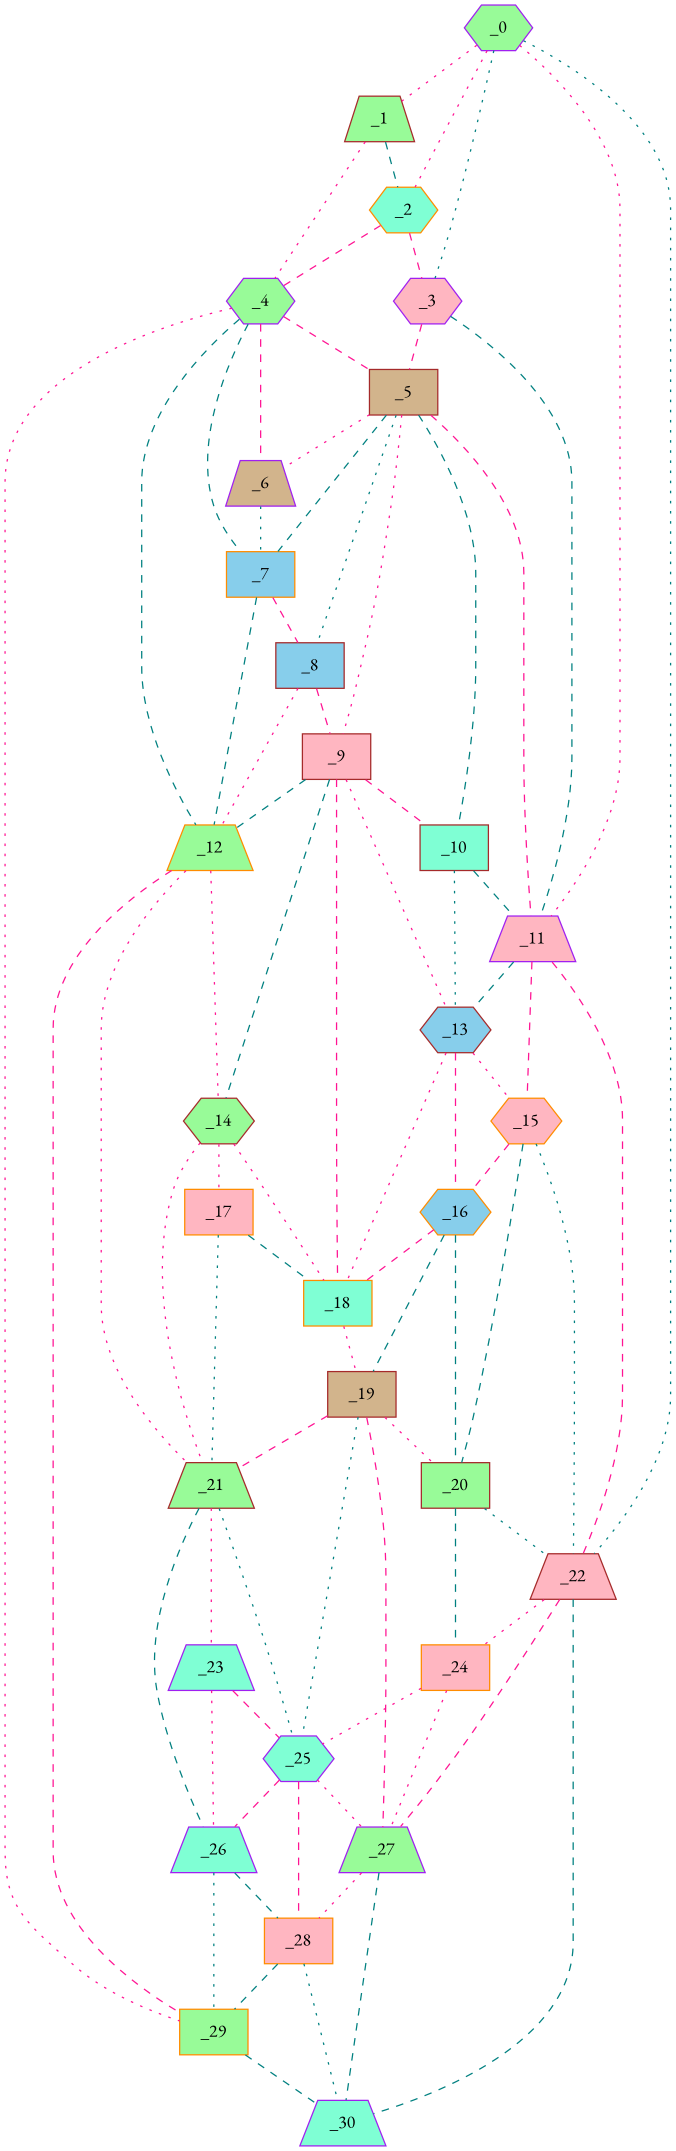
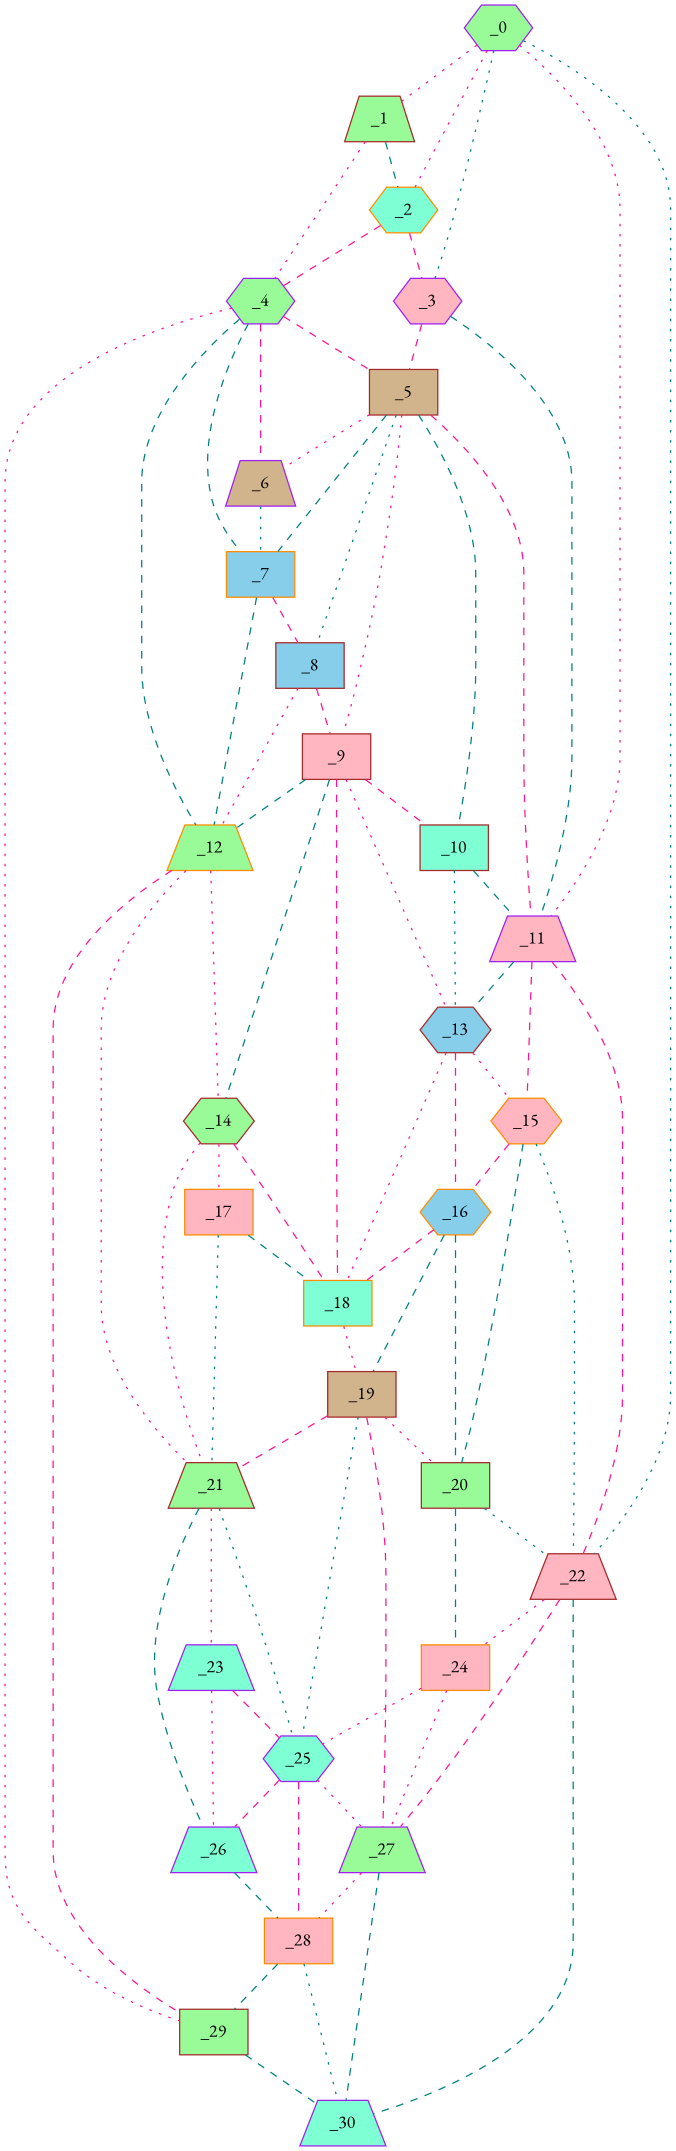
edge "_14" -- "_18": style dotted -> dashed
edge "_26" -- "_29": removed
node "_29": color darkorange -> brown
